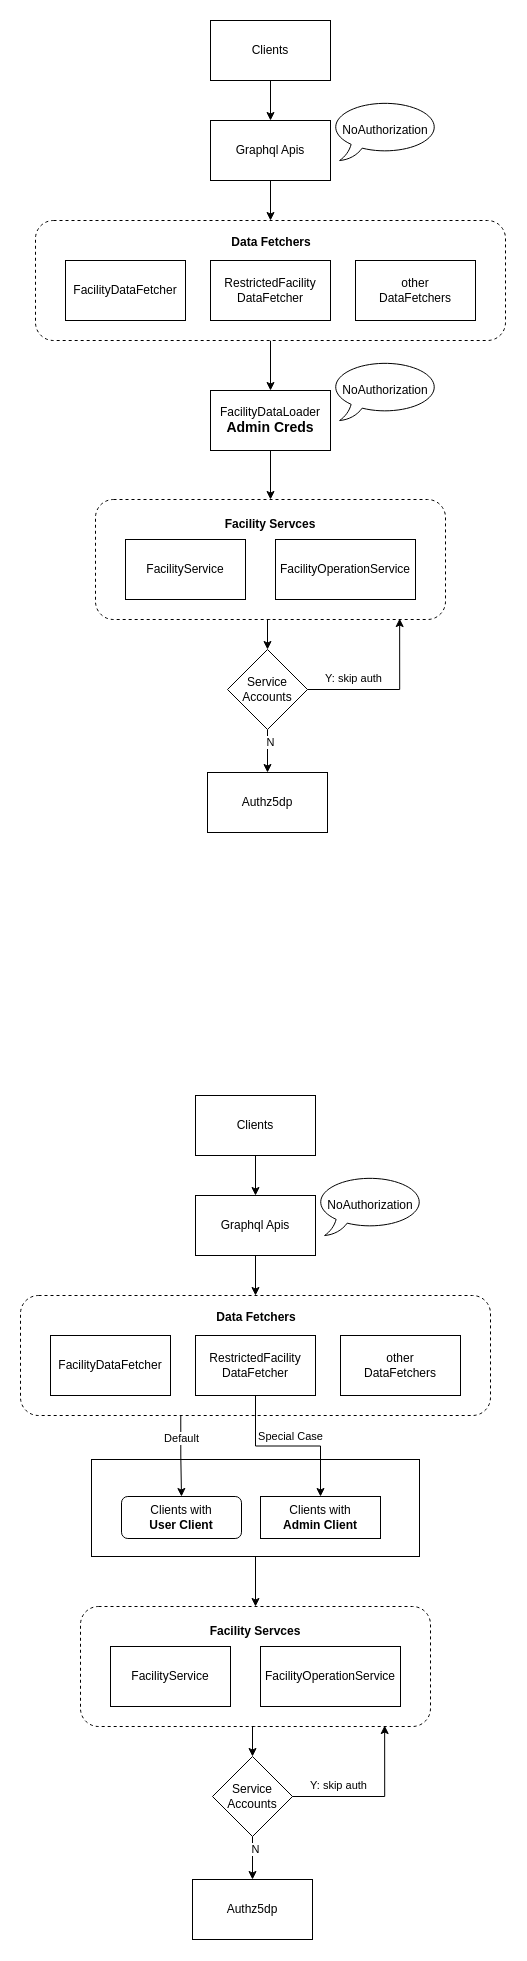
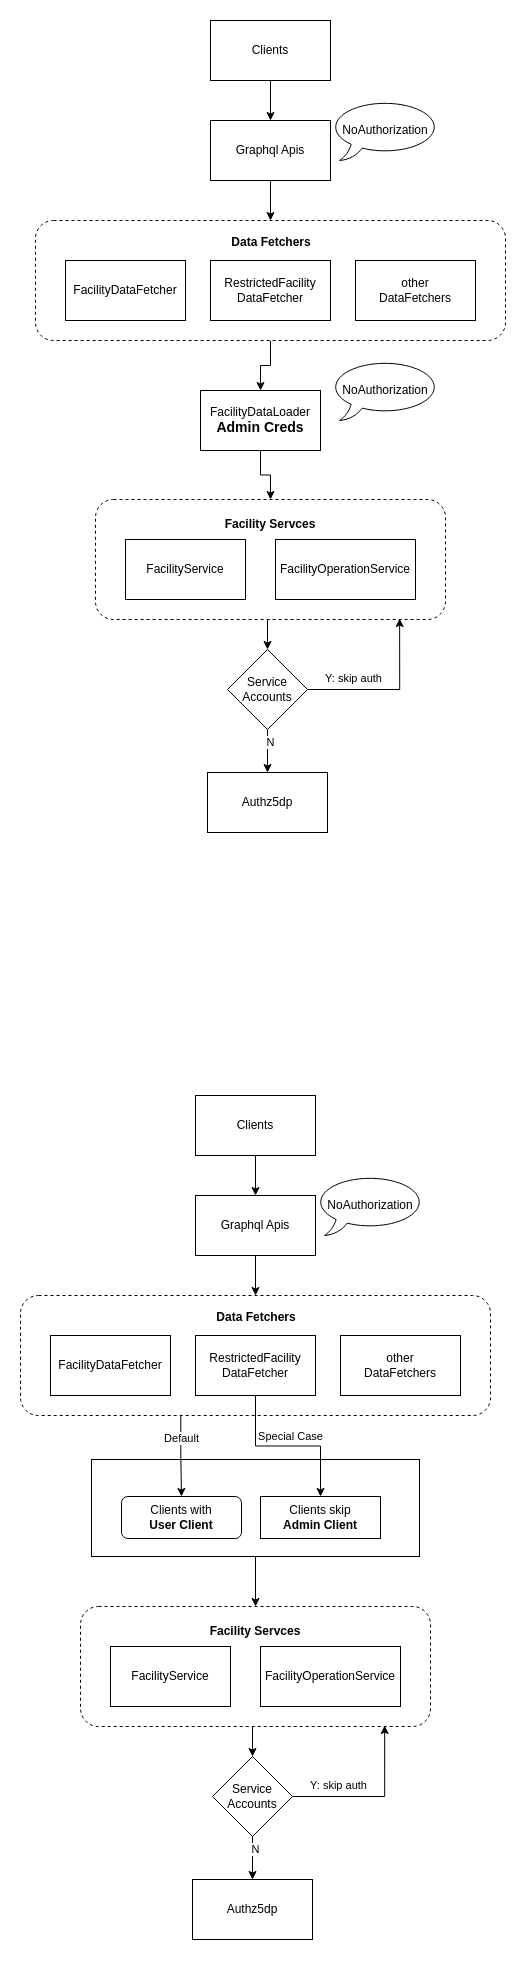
node "FacilityDataLoader Admin Creds": moved (271, 421) -> (261, 421)
node "Clients with Admin Client": label "Clients with Admin Client" -> "Clients skip Admin Client"
